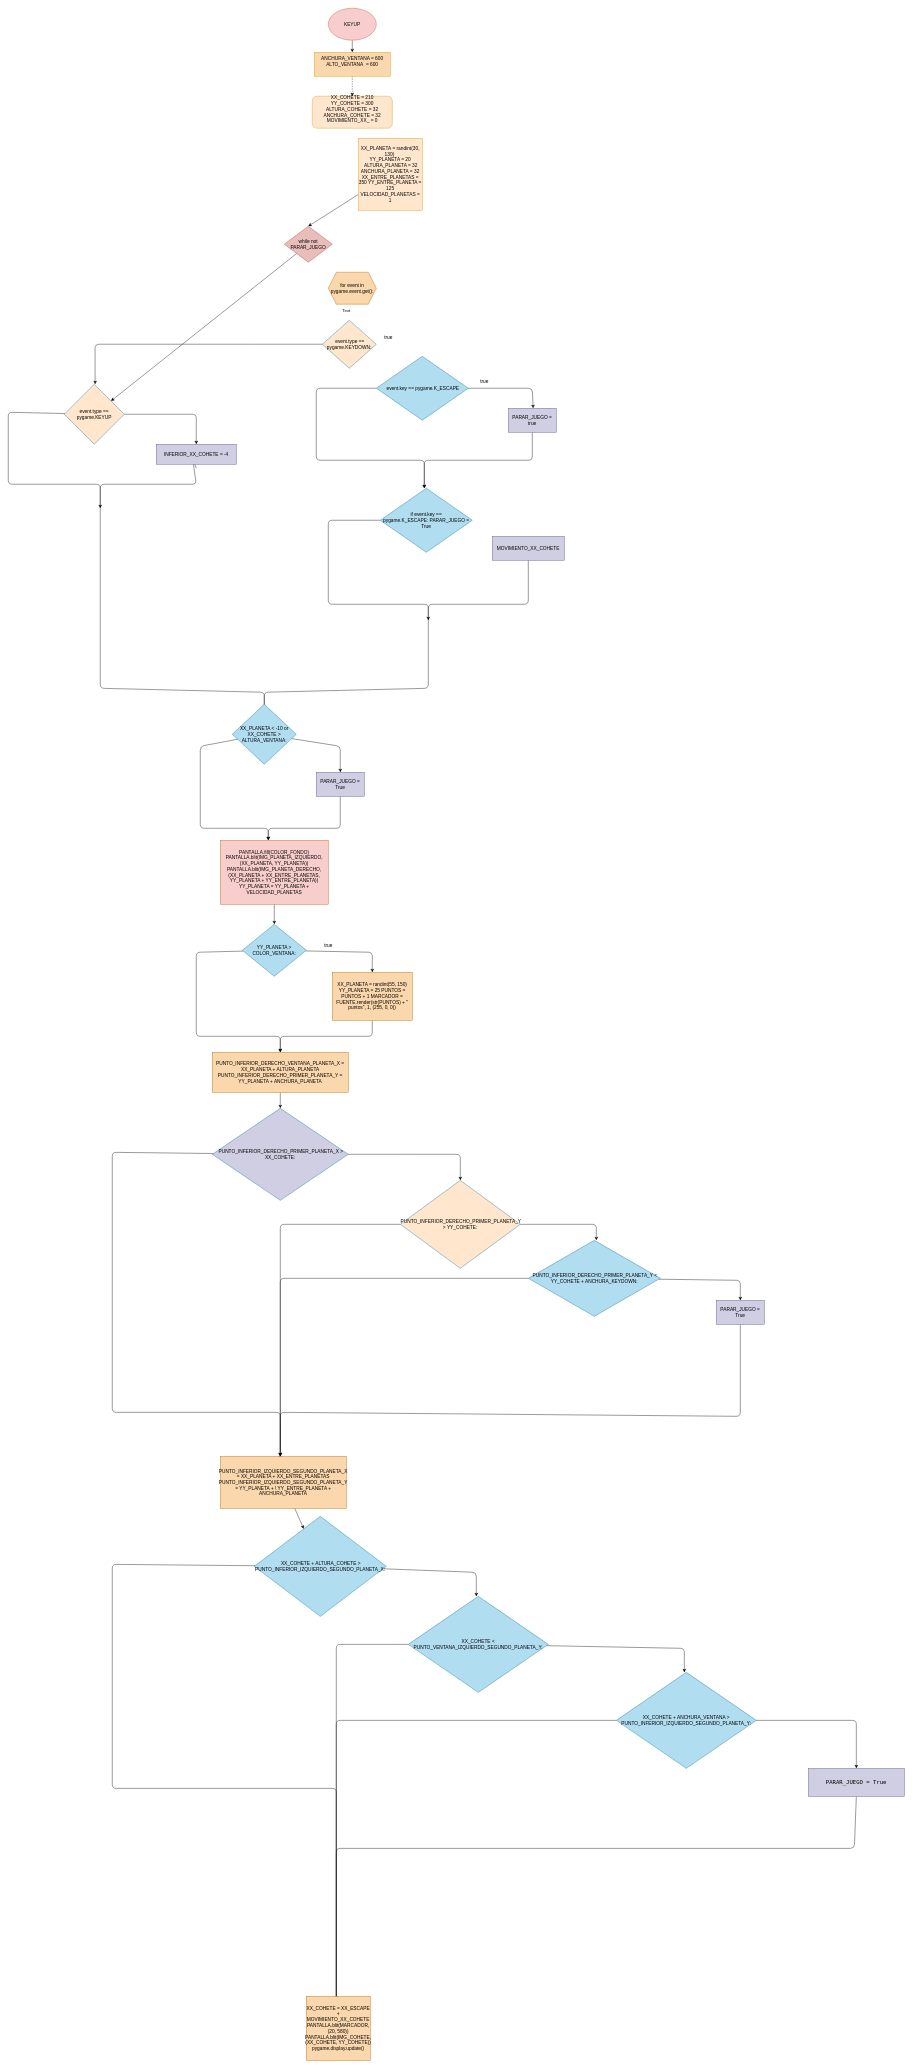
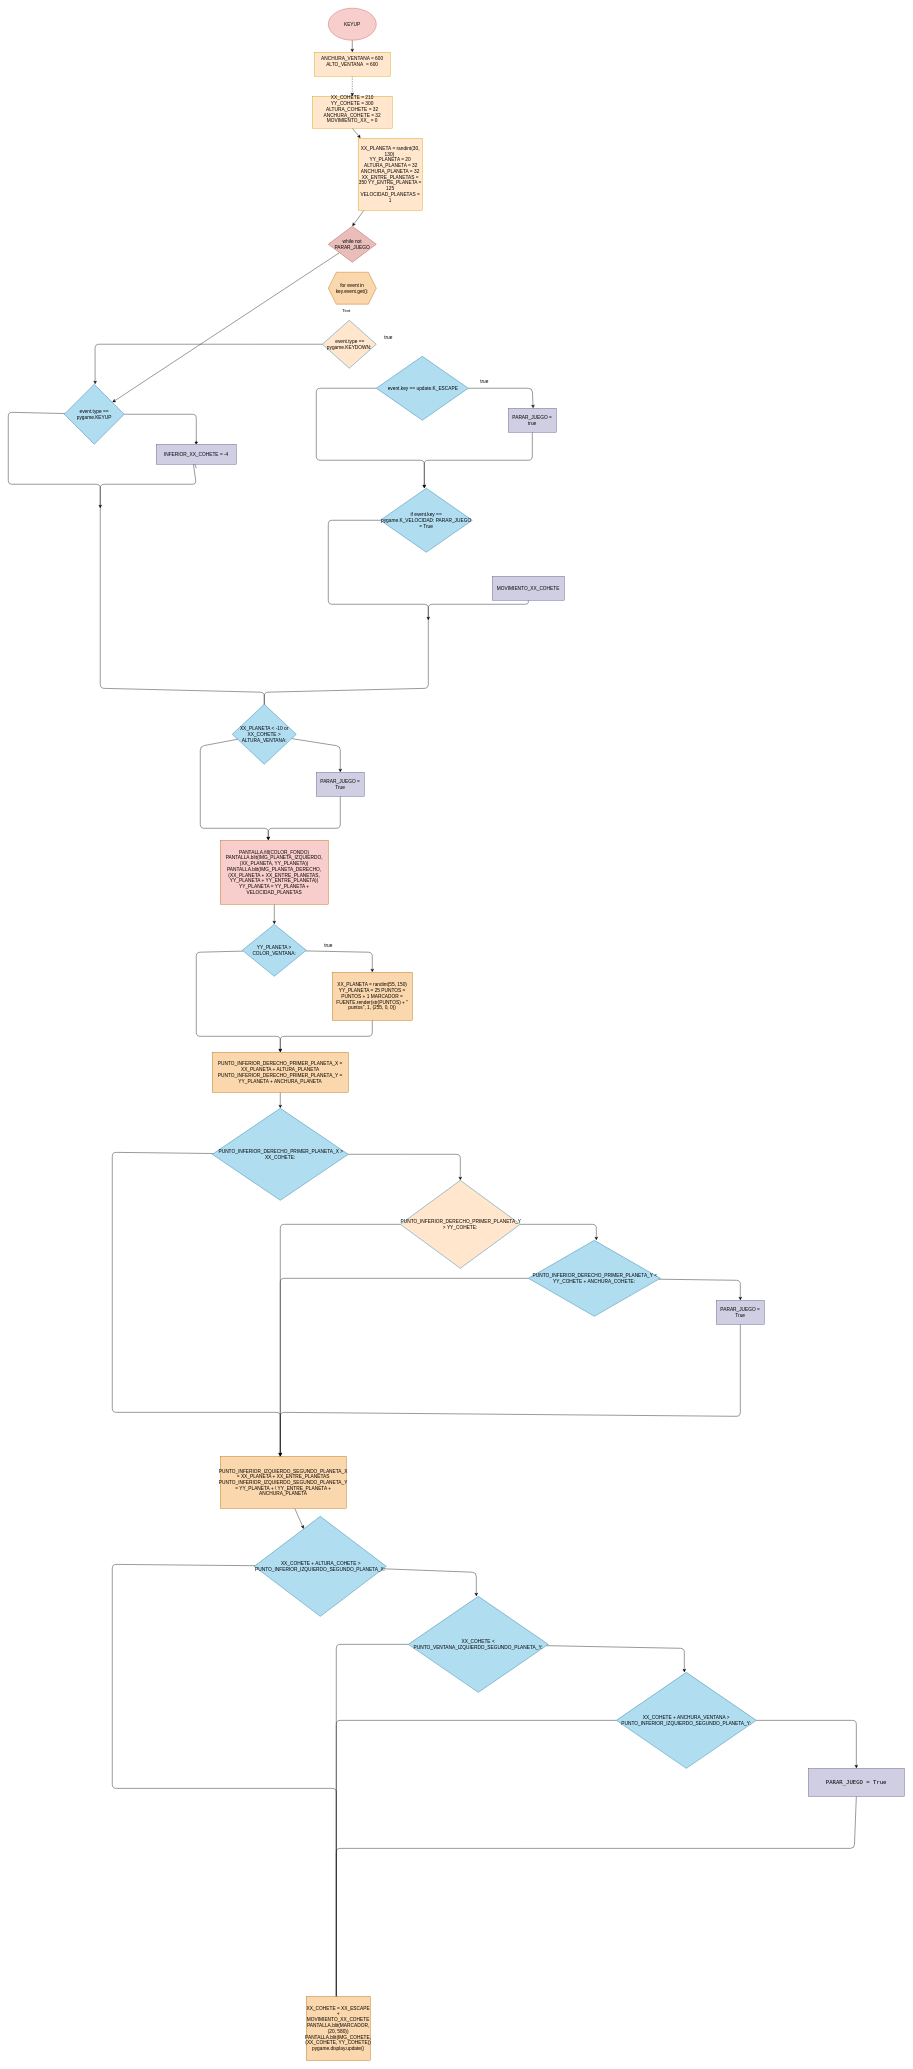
node "ANCHURA_VENTANA = 600 ALTO_VENTANA = 600": fillcolor #fad7ac -> #ffe6cc
node "XX_COHETE = 210 YY_COHETE = 300 ALTURA_COHETE = 32 ANCHURA_COHETE = 32 MOVIMIENTO_XX_ = 0": shape rounded rectangle -> rectangle
edge "XX_COHETE = 210 YY_COHETE = 300 ALTURA_COHETE = 32 ANCHURA_COHETE = 32 MOVIMIENTO_XX_ = 0" -> "XX_PLANETA = randint(30, 130) YY_PLANETA = 20 ALTURA_PLANETA = 32 ANCHURA_PLANETA = 32 XX_ENTRE_PLANETAS = 350 YY_ENTRE_PLANETA = 125 VELOCIDAD_PLANETAS = 1": added
node "while not PARAR_JUEGO": moved (308, 244) -> (352, 244)
node "for event in pygame.event.get():": label "for event in pygame.event.get():" -> "for event in key.event.get():"
node "event.key == pygame.K_ESCAPE": label "event.key == pygame.K_ESCAPE" -> "event.key == update.K_ESCAPE"
node "event.type == pygame.KEYUP": fillcolor #ffe6cc -> #b1ddf0
edge "event.type == pygame.KEYUP" -> "INFERIOR_XX_COHETE = -4": arrowhead classic -> diamond
node "if event.key == pygame.K_ESCAPE: PARAR_JUEGO = True": label "if event.key == pygame.K_ESCAPE: PARAR_JUEGO = True" -> "if event.key == pygame.K_VELOCIDAD: PARAR_JUEGO = True"
node "MOVIMIENTO_XX_COHETE": moved (528, 548) -> (528, 588)
node "PUNTO_INFERIOR_DERECHO_VENTANA_PLANETA_X = XX_PLANETA + ALTURA_PLANETA PUNTO_INFERIOR_DERECHO_PRIMER_PLANETA_Y = YY_PLANETA + ANCHURA_PLANETA": label "PUNTO_INFERIOR_DERECHO_VENTANA_PLANETA_X = XX_PLANETA + ALTURA_PLANETA PUNTO_INFERIOR_DERECHO_PRIMER_PLANETA_Y = YY_PLANETA + ANCHURA_PLANETA" -> "PUNTO_INFERIOR_DERECHO_PRIMER_PLANETA_X = XX_PLANETA + ALTURA_PLANETA PUNTO_INFERIOR_DERECHO_PRIMER_PLANETA_Y = YY_PLANETA + ANCHURA_PLANETA"
node "PUNTO_INFERIOR_DERECHO_PRIMER_PLANETA_X > XX_COHETE:": fillcolor #d0cee2 -> #b1ddf0
node "PUNTO_INFERIOR_DERECHO_PRIMER_PLANETA_Y < YY_COHETE + ANCHURA_KEYDOWN:": label "PUNTO_INFERIOR_DERECHO_PRIMER_PLANETA_Y < YY_COHETE + ANCHURA_KEYDOWN:" -> "PUNTO_INFERIOR_DERECHO_PRIMER_PLANETA_Y < YY_COHETE + ANCHURA_COHETE:"
